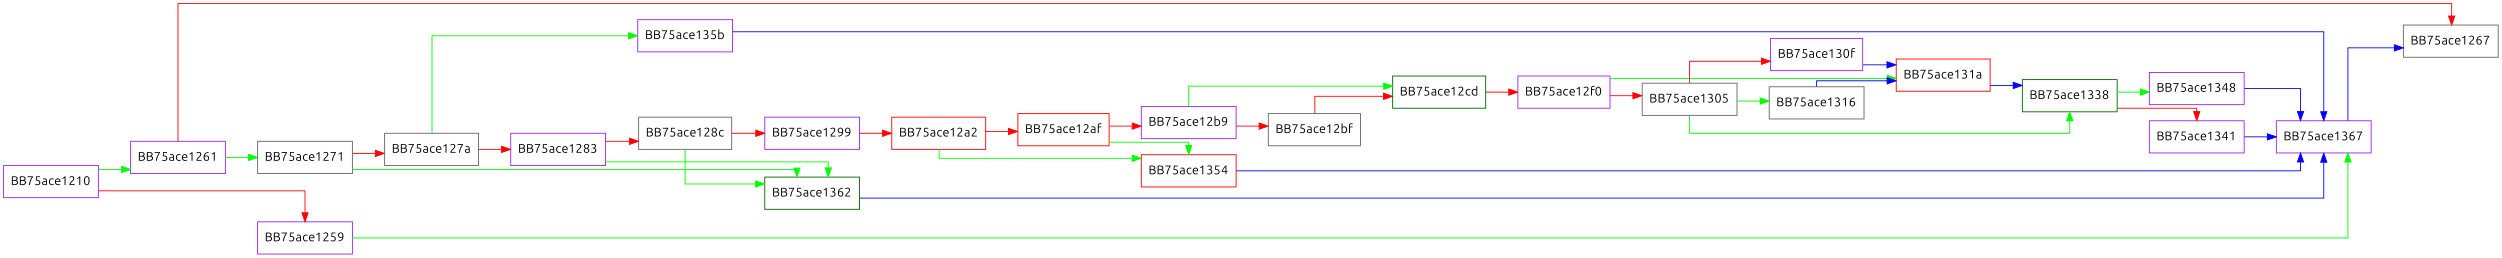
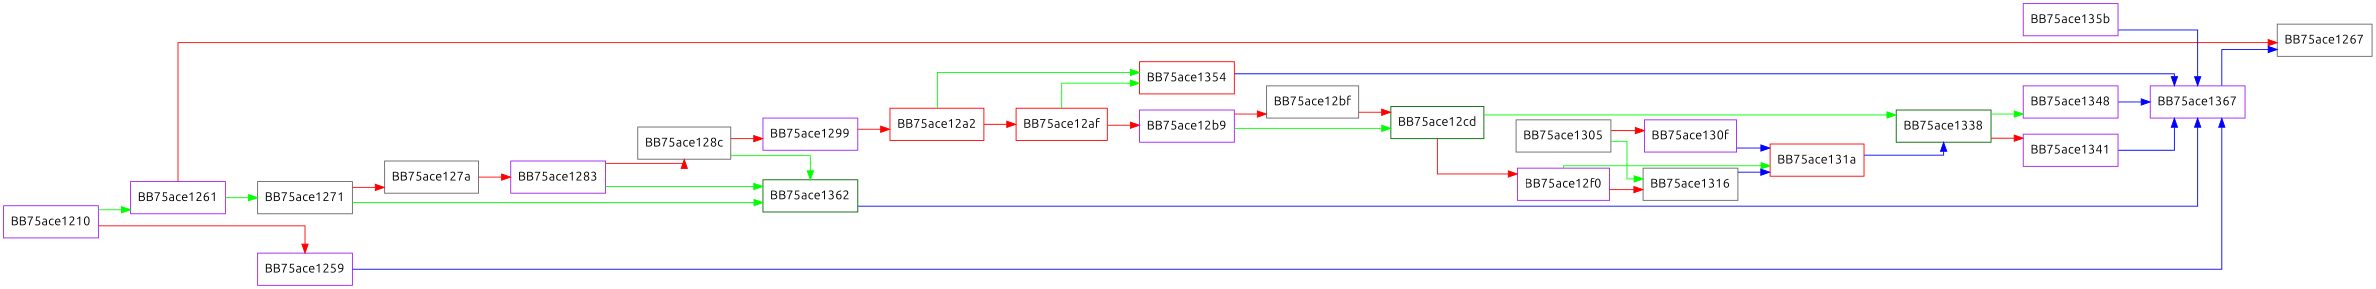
edge "BB75ace127a" -> "BB75ace135b": removed
edge "BB75ace12f0" -> "BB75ace1305": now "BB75ace12f0" -> "BB75ace1316"
edge "BB75ace1305" -> "BB75ace1338": now "BB75ace12cd" -> "BB75ace1338"
edge "BB75ace1259" -> "BB75ace1367": color green -> blue
